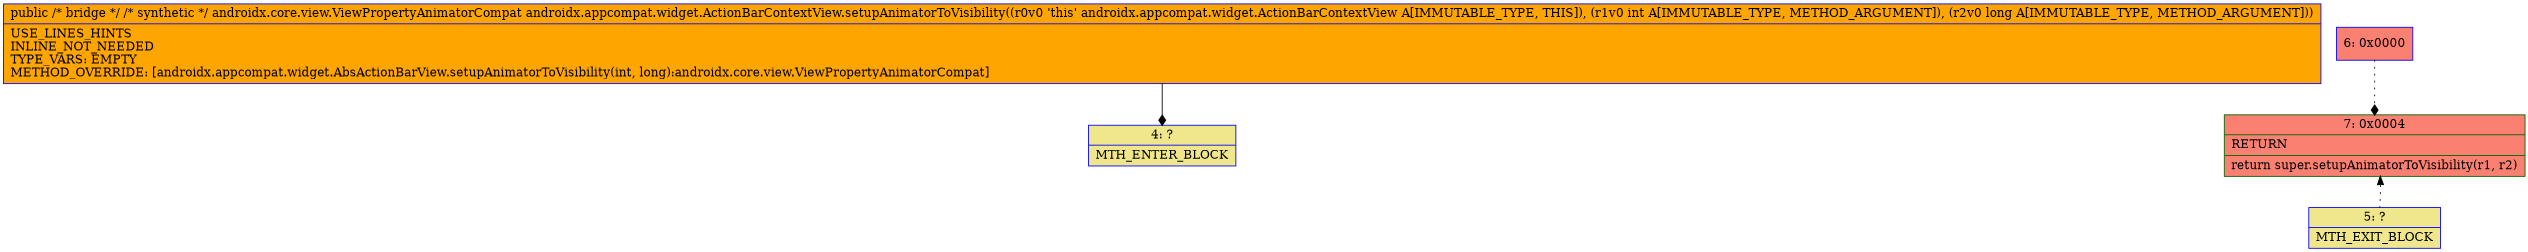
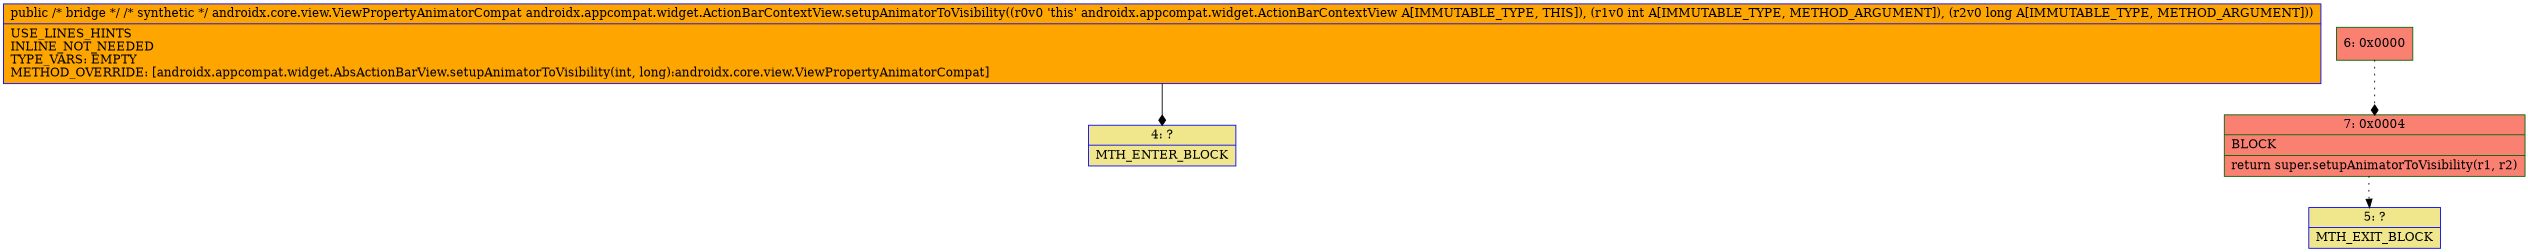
node "6: 0x0000": color blue -> darkgreen
node "7: 0x0004": text "RETURN" -> "BLOCK"
edge "5: ?" -> "7: 0x0004": reversed
